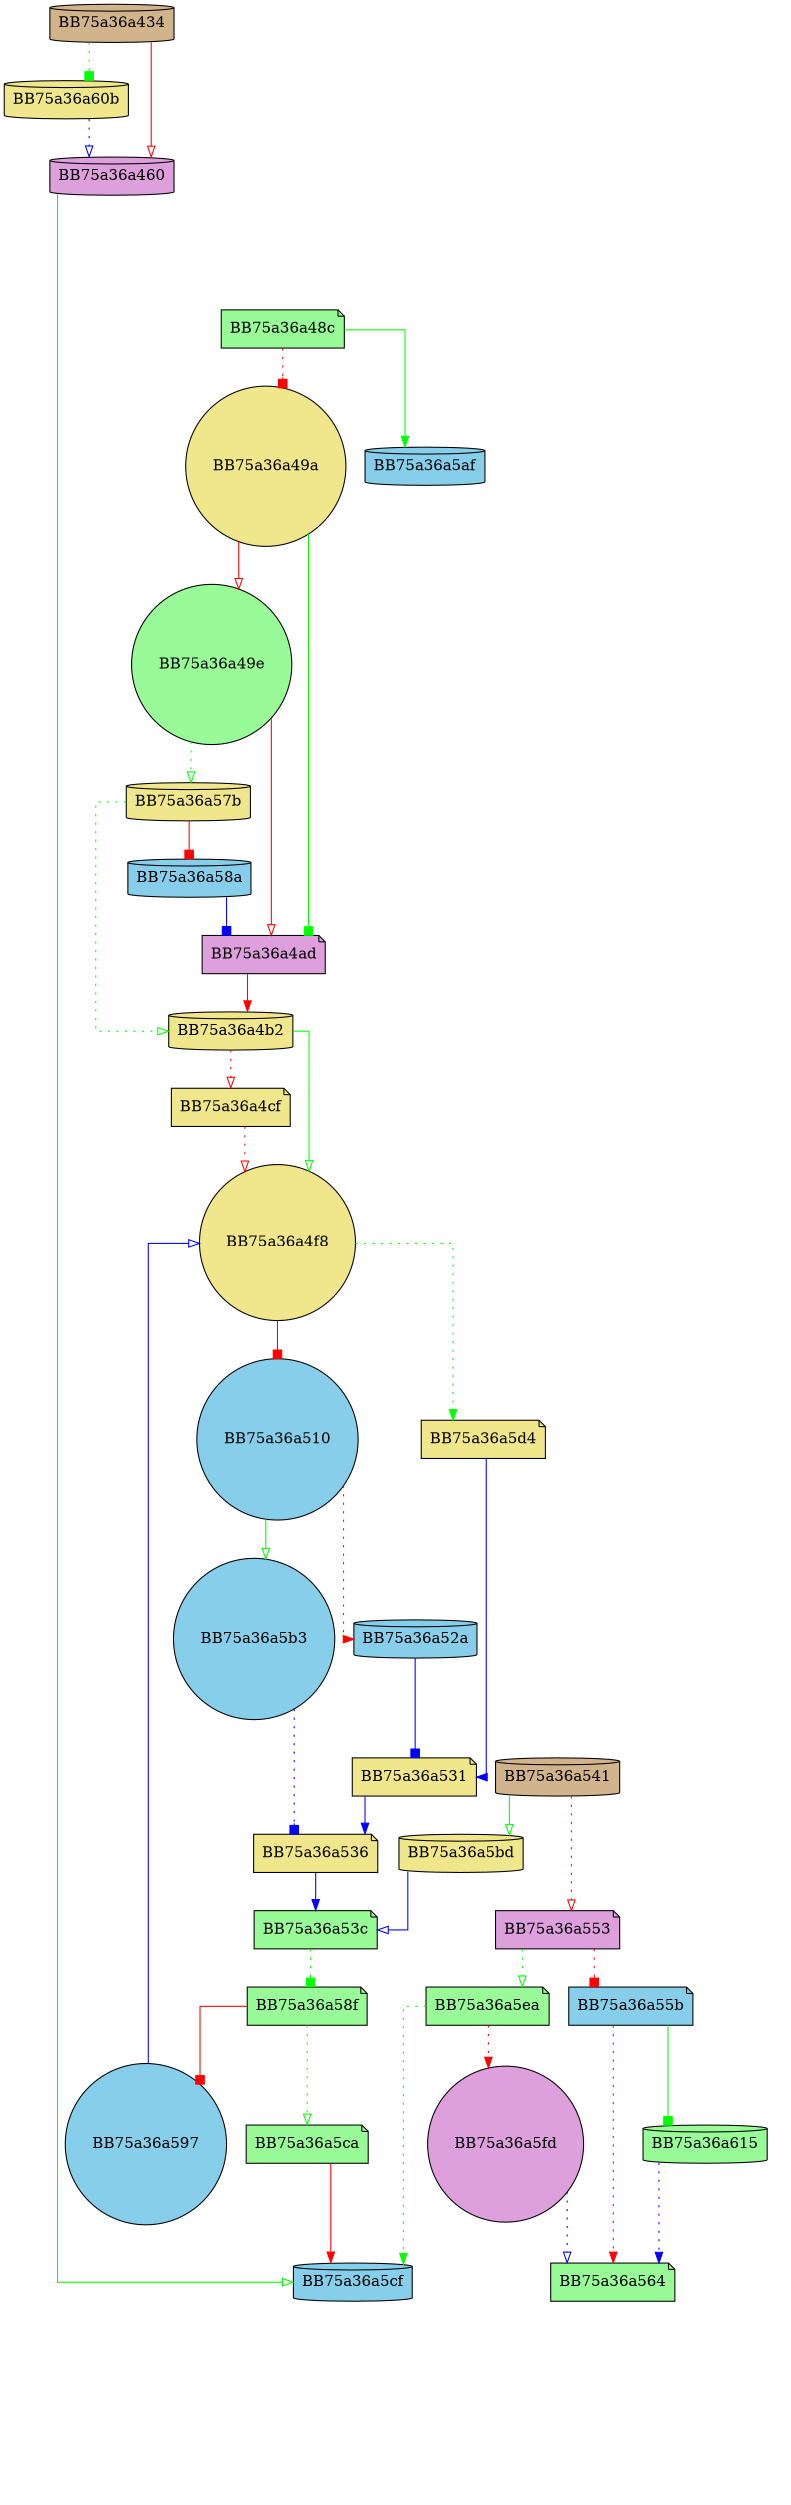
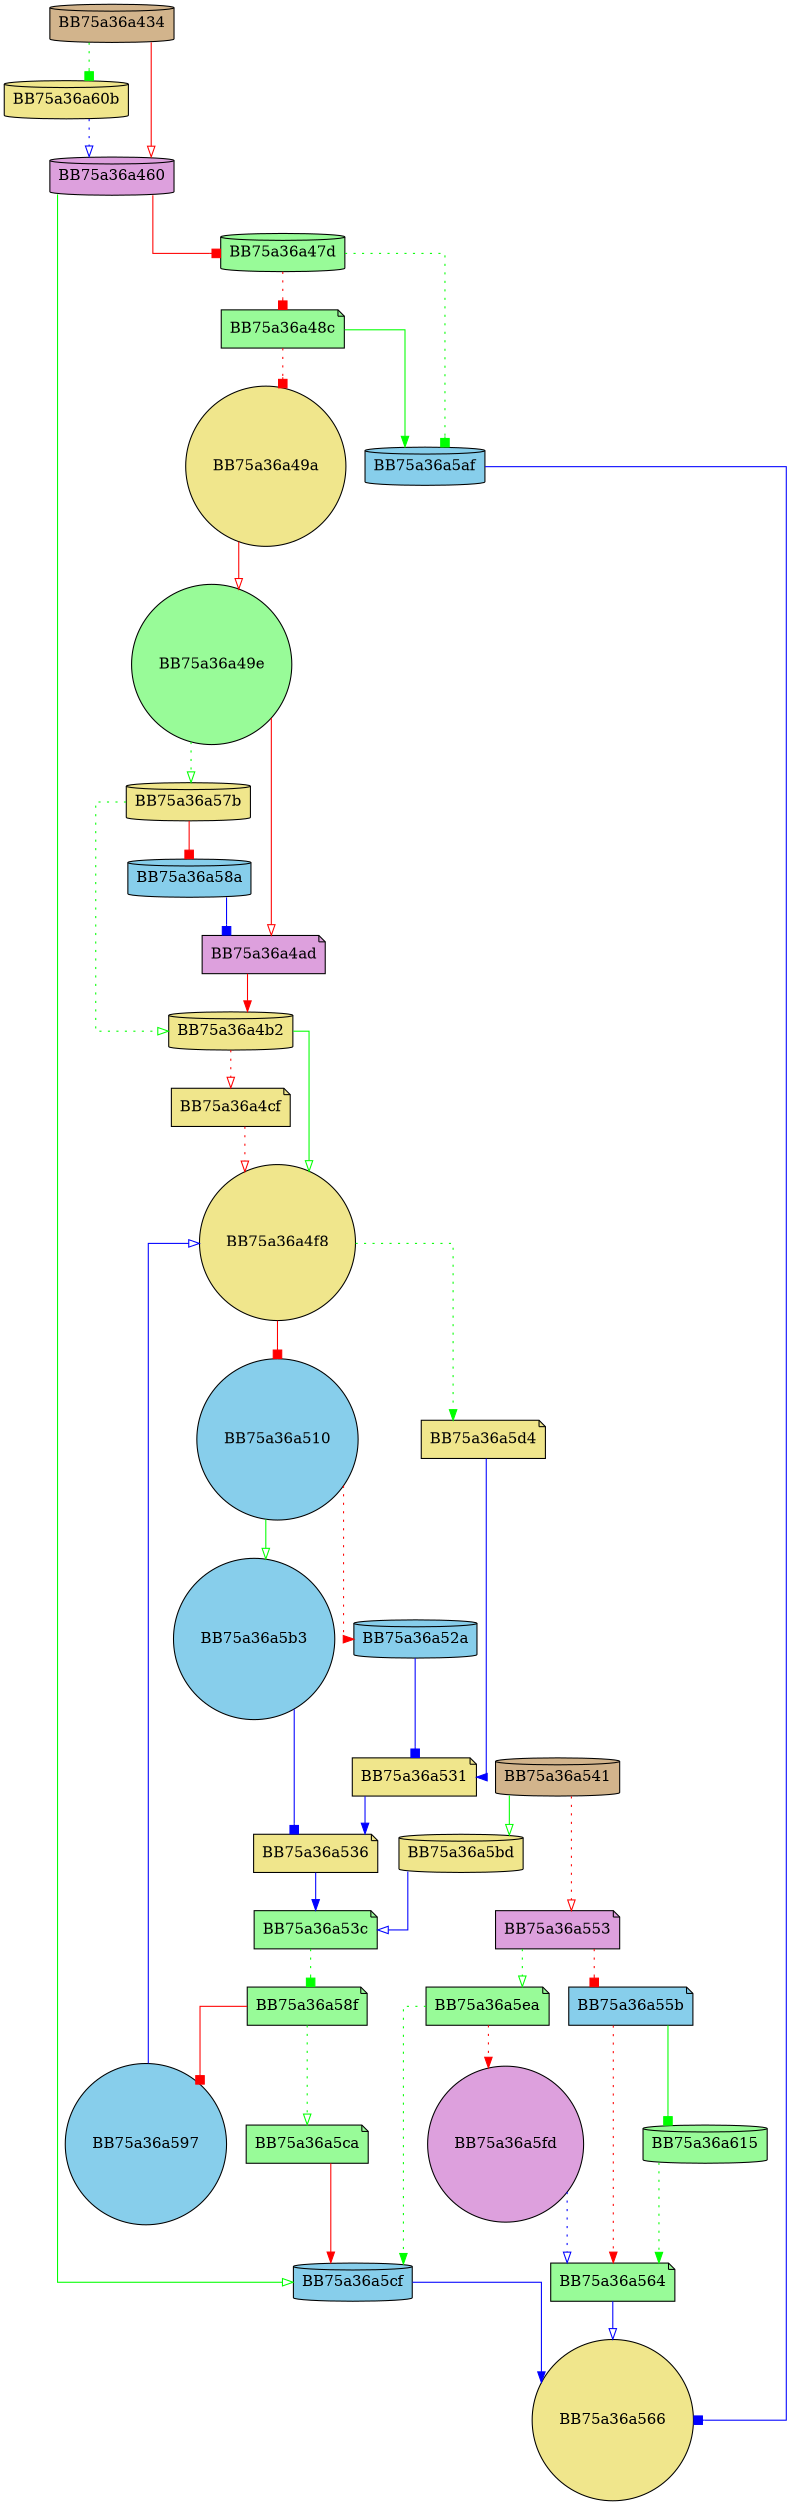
node "BB75a36a47d": added
edge "BB75a36a49a" -> "BB75a36a4ad": removed
edge "BB75a36a5b3" -> "BB75a36a536": style dotted -> solid
edge "BB75a36a615" -> "BB75a36a564": color blue -> green
node "BB75a36a566": added
